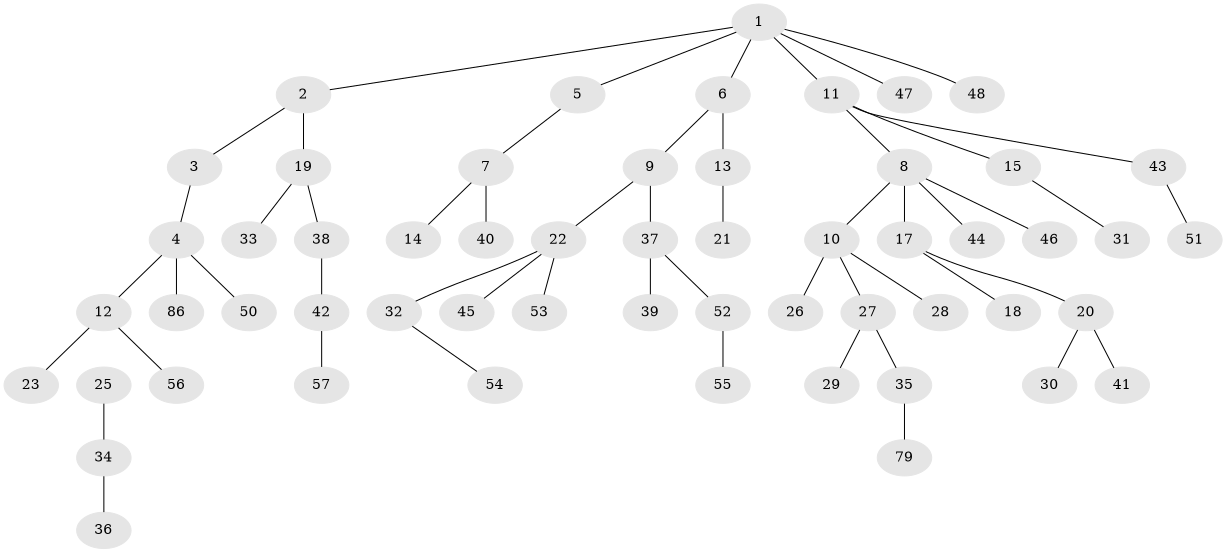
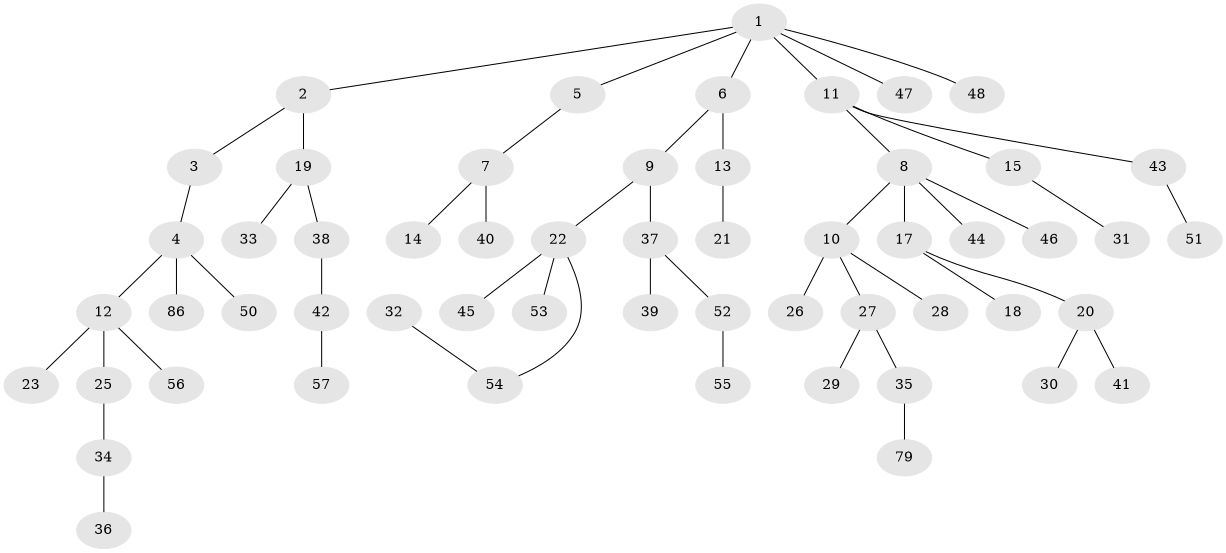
edge "22" -- "32": now "22" -- "54"
edge "12" -- "25": added
